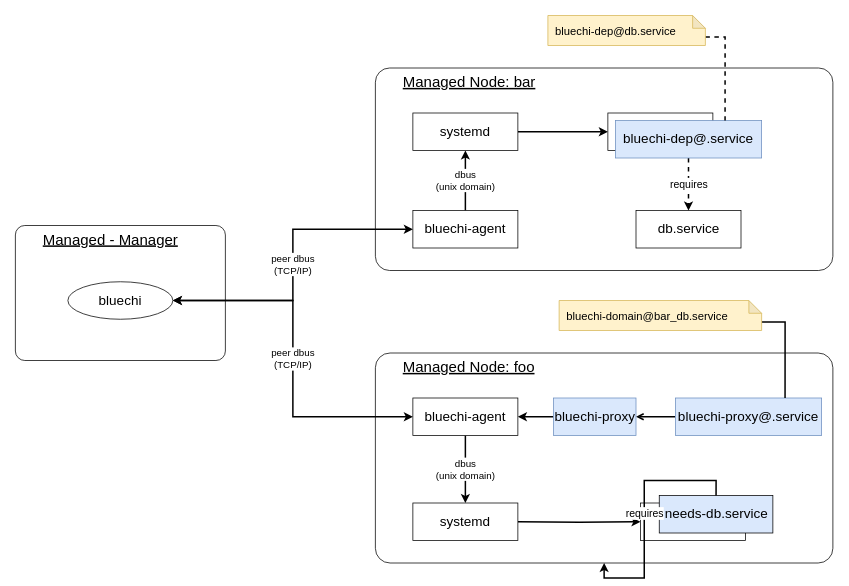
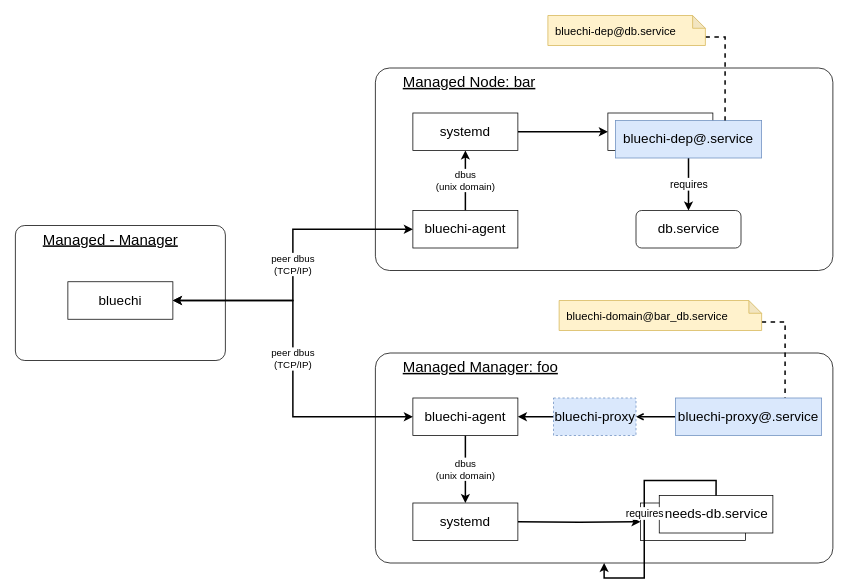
edge "bluechi-dep@.service" -> "db.service": style dashed -> solid
node "db.service": shape rectangle -> rounded rectangle
node "bluechi": shape ellipse -> rectangle
edge "bluechi-domain@bar_db.service" -- "bluechi-proxy@.service": style solid -> dashed
node "Managed Node: foo": label "Managed Node: foo" -> "Managed Manager: foo"
node "bluechi-proxy": style solid -> dashed
node "needs-db.service": fillcolor #dae8fc -> #ffffff
